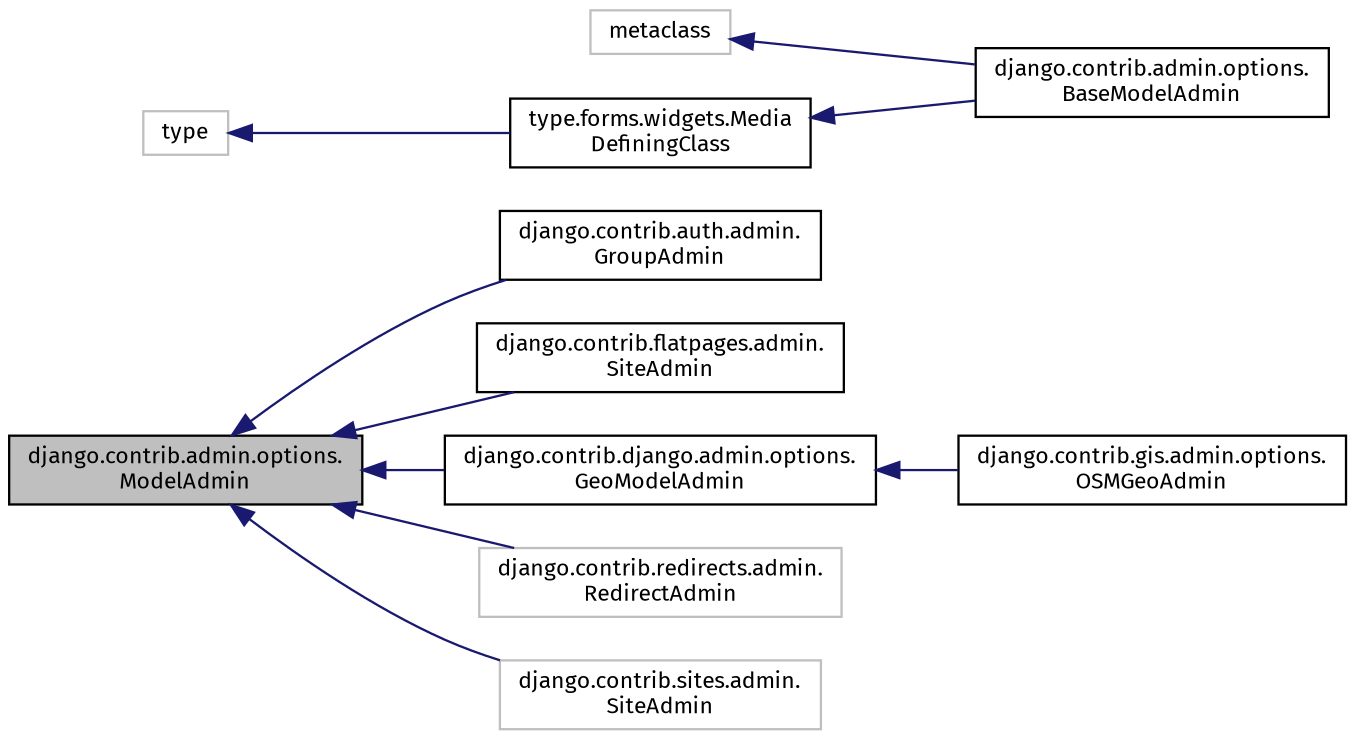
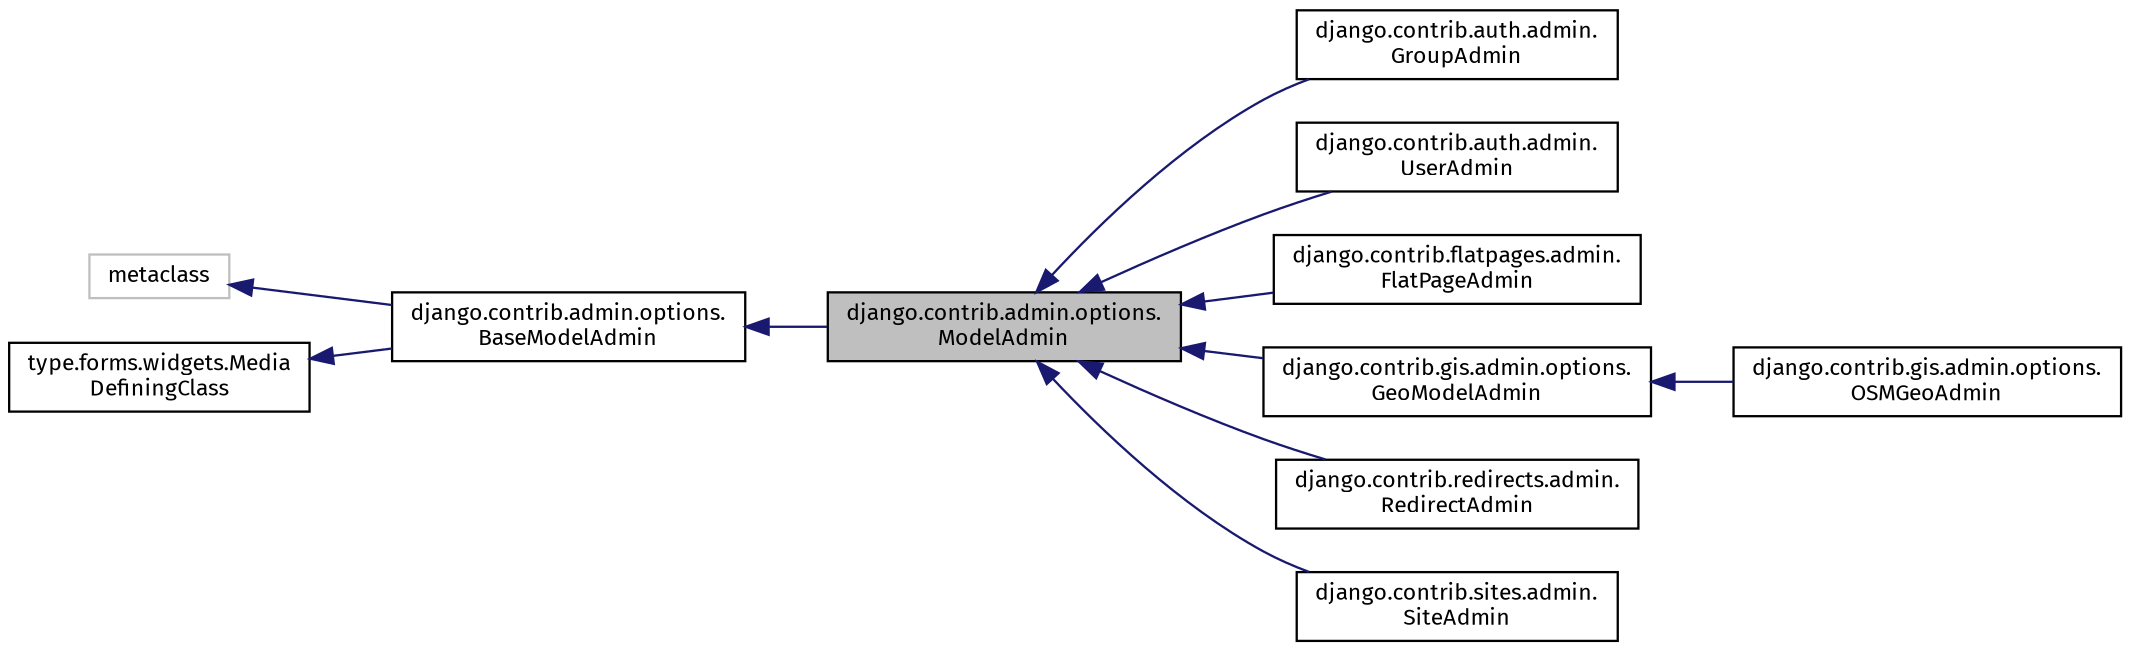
node "type": removed
node "django.contrib.auth.admin. UserAdmin": added
edge "django.contrib.admin.options. ModelAdmin" -> "django.contrib.admin.options. BaseModelAdmin": added
node "django.contrib.flatpages.admin. SiteAdmin": label "django.contrib.flatpages.admin. SiteAdmin" -> "django.contrib.flatpages.admin. FlatPageAdmin"
node "django.contrib.django.admin.options. GeoModelAdmin": label "django.contrib.django.admin.options. GeoModelAdmin" -> "django.contrib.gis.admin.options. GeoModelAdmin"
node "django.contrib.redirects.admin. RedirectAdmin": color grey75 -> black
node "django.contrib.sites.admin. SiteAdmin": color grey75 -> black
